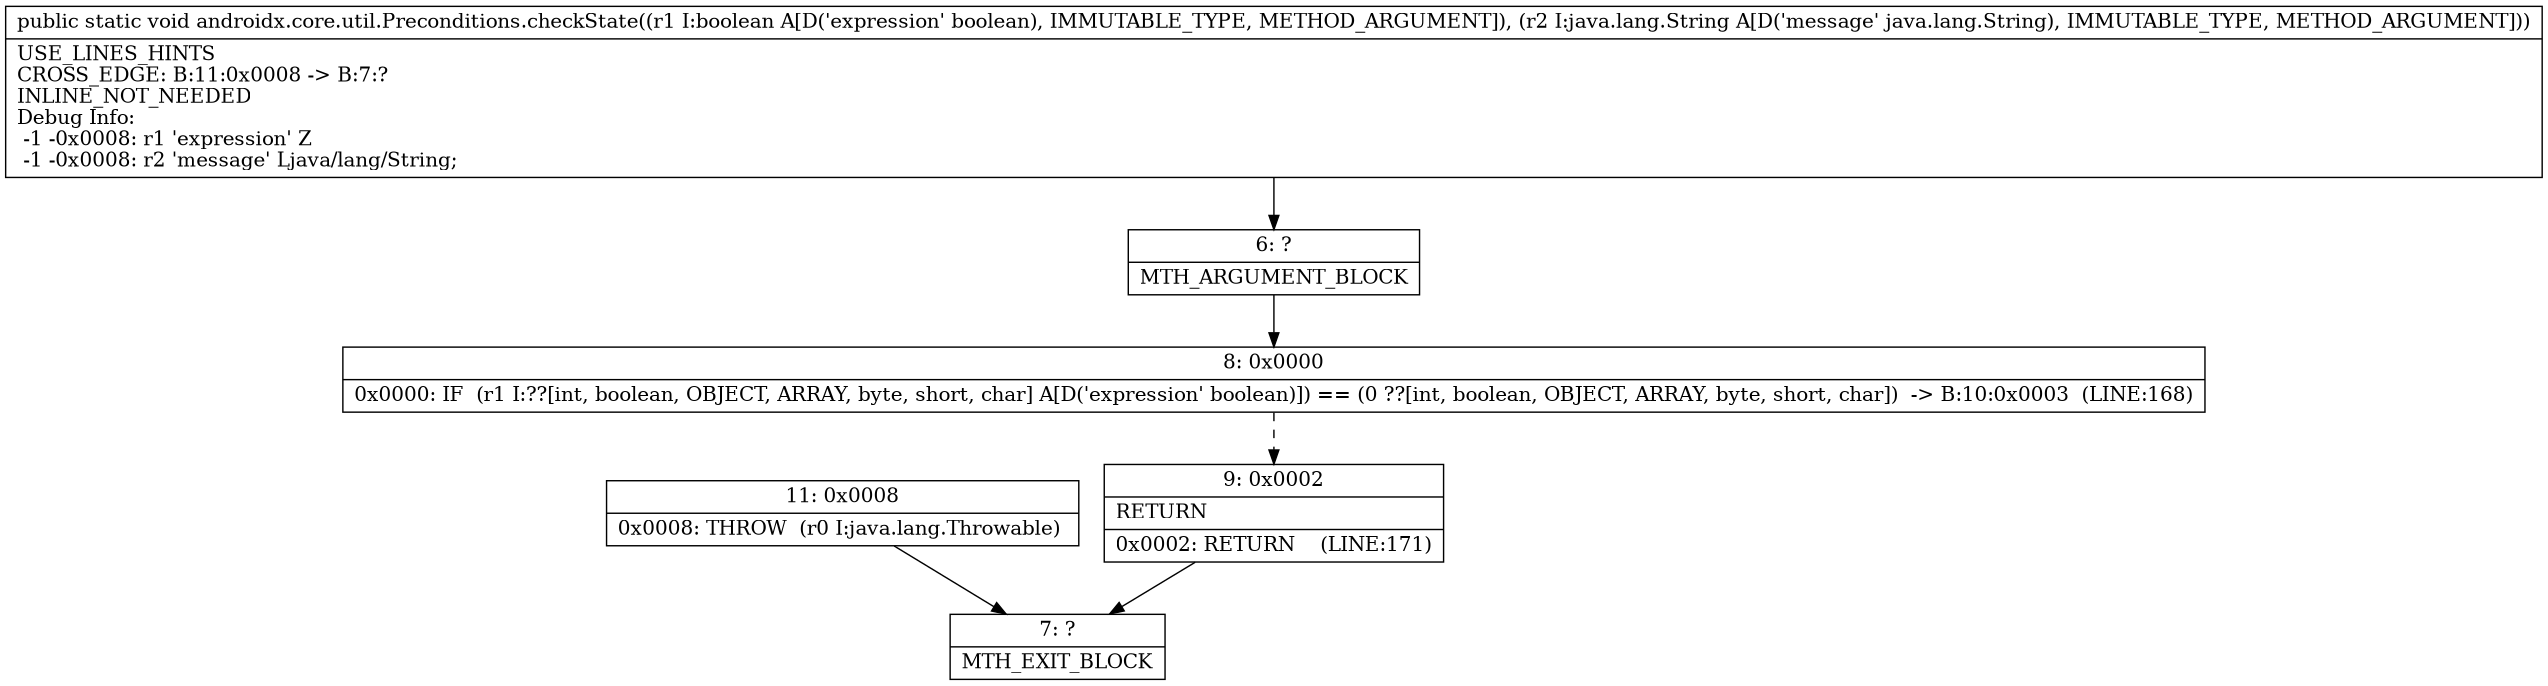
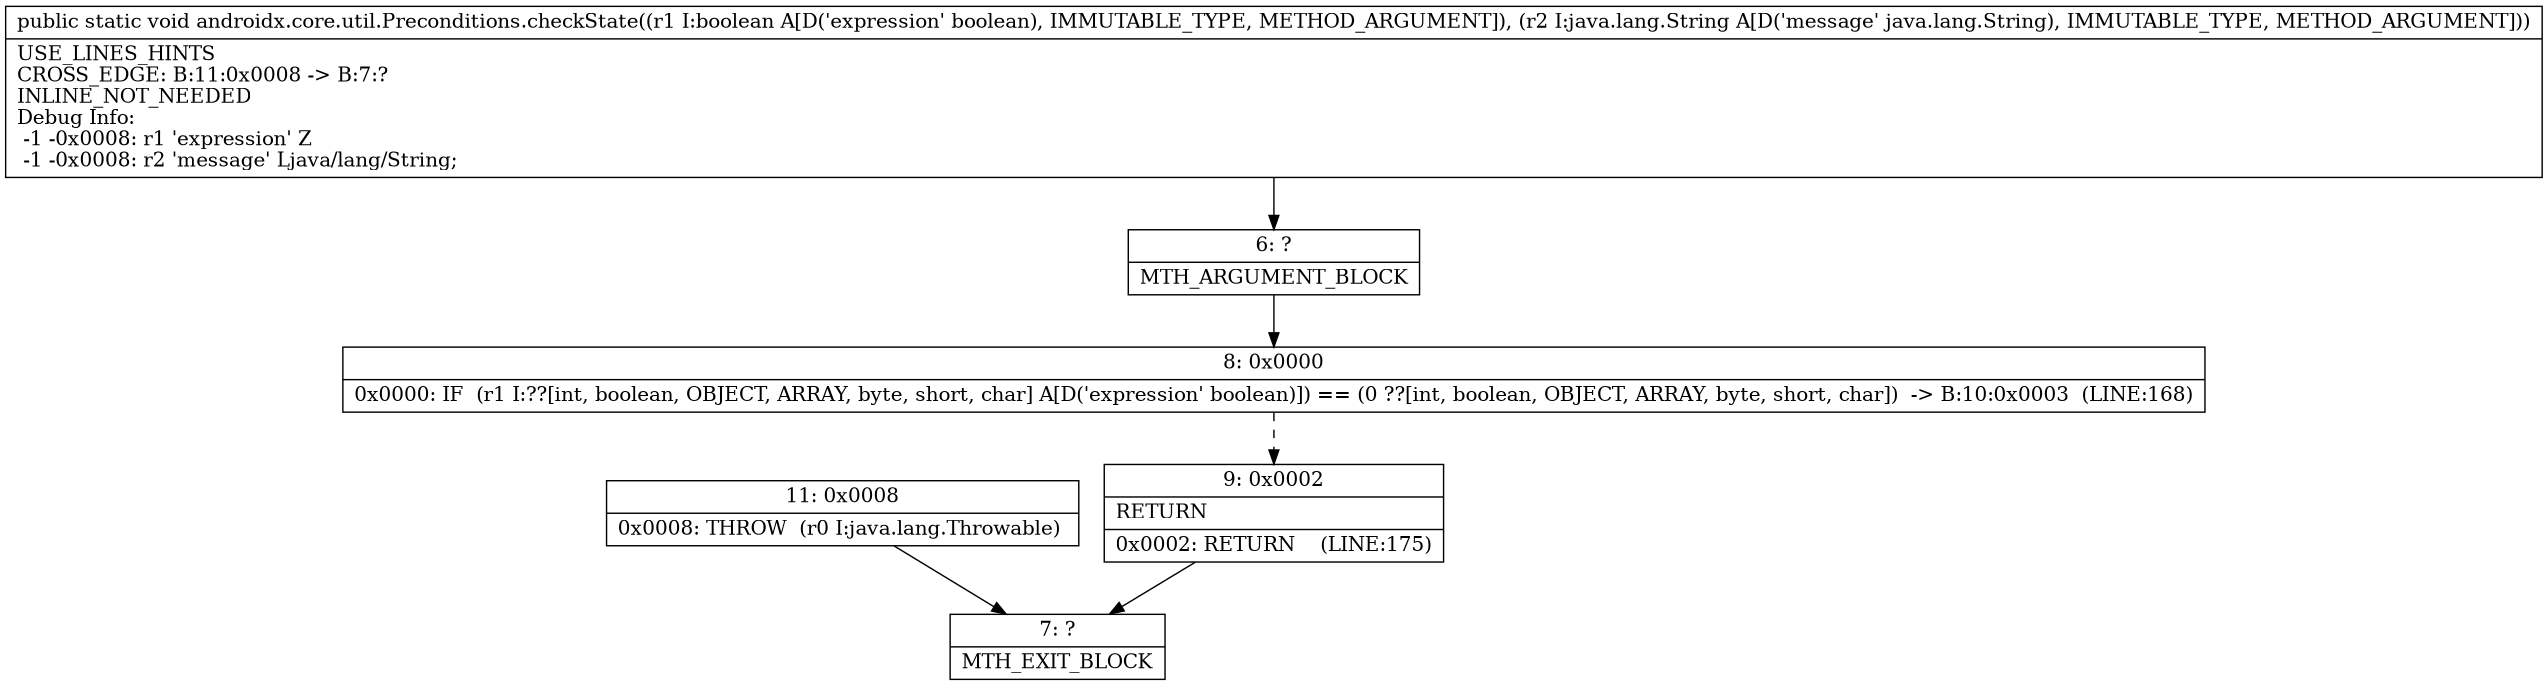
node "9: 0x0002": text "0x0002: RETURN    (LINE:171)" -> "0x0002: RETURN    (LINE:175)"
